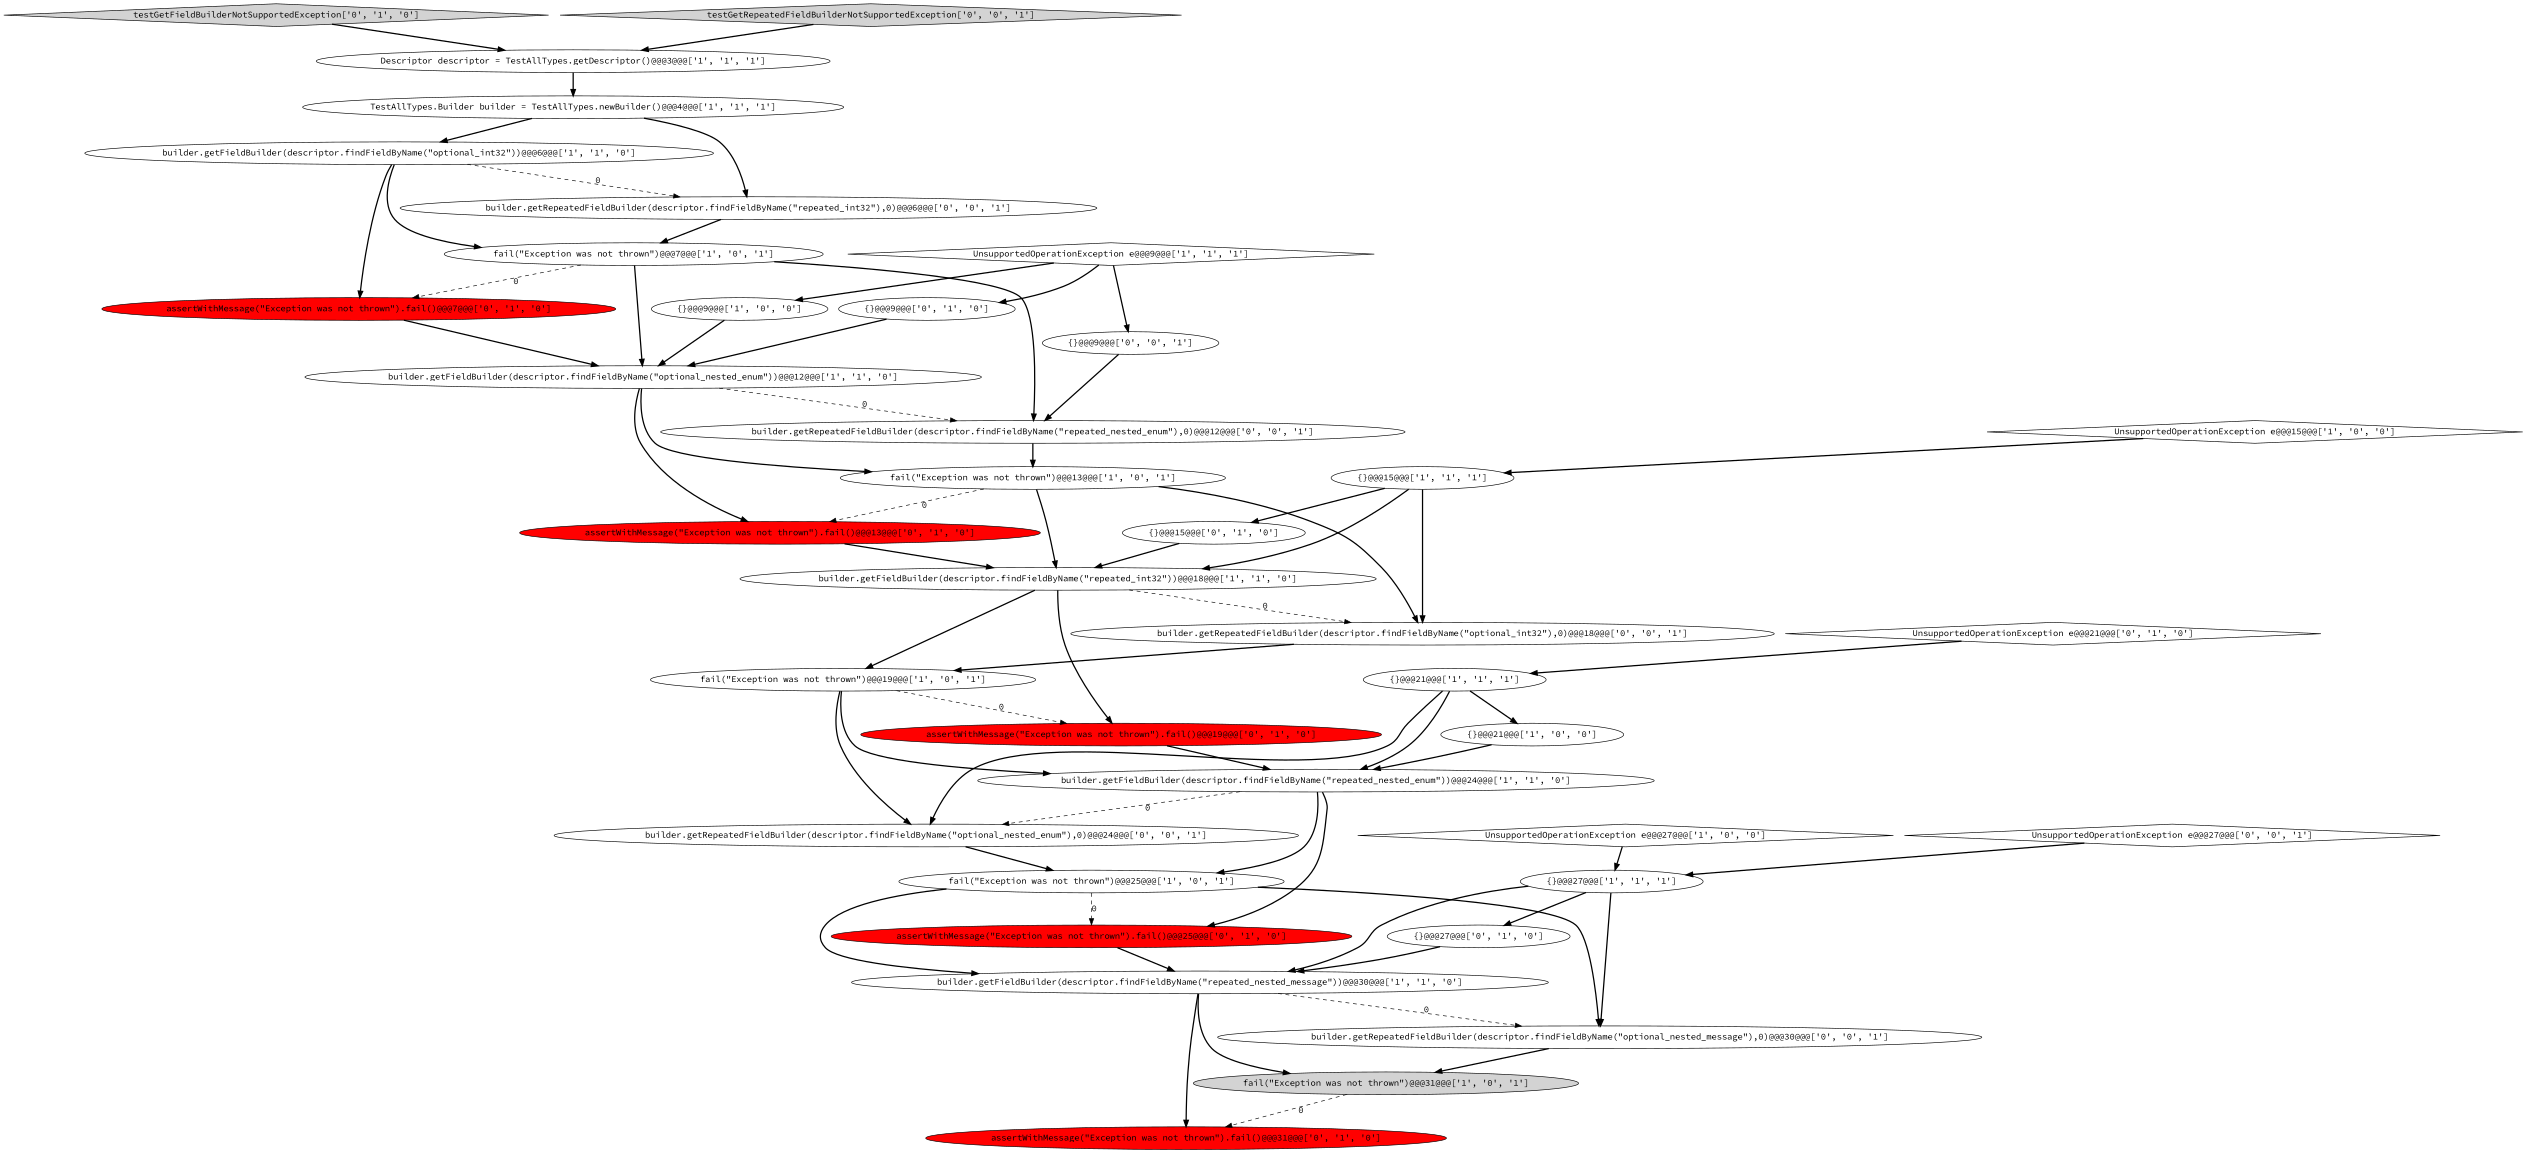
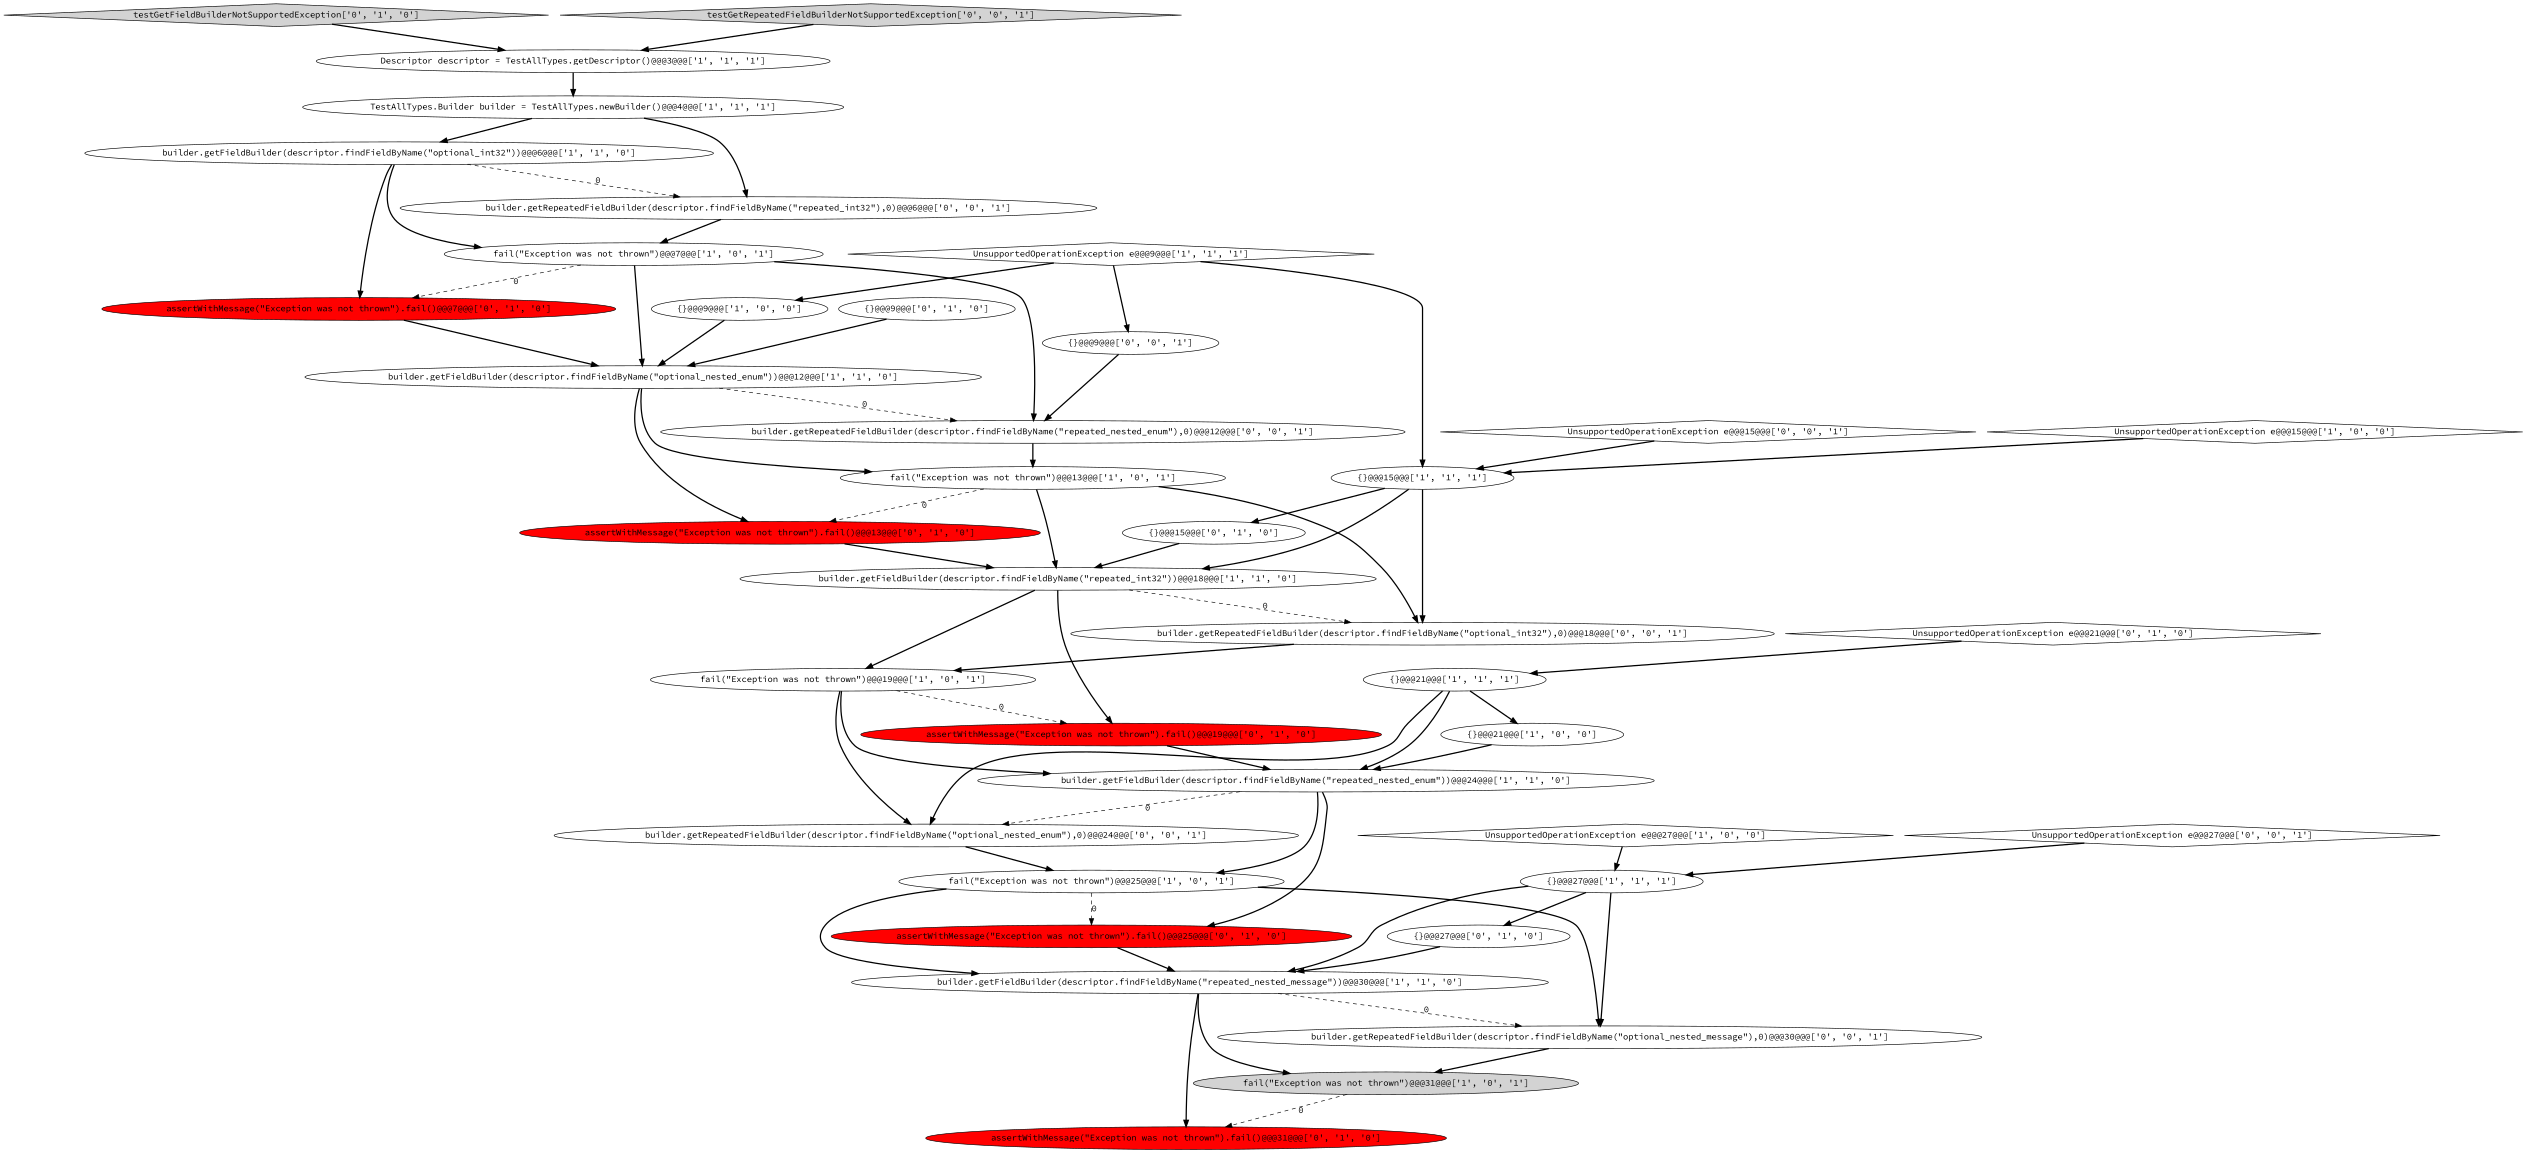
edge "UnsupportedOperationException e@@@9@@@['1', '1', '1']" -> "{}@@@9@@@['0', '1', '0']": now "UnsupportedOperationException e@@@9@@@['1', '1', '1']" -> "{}@@@15@@@['1', '1', '1']"
node "UnsupportedOperationException e@@@15@@@['0', '0', '1']": added
